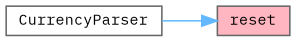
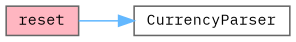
edge "CurrencyParser" -> "reset": reversed
